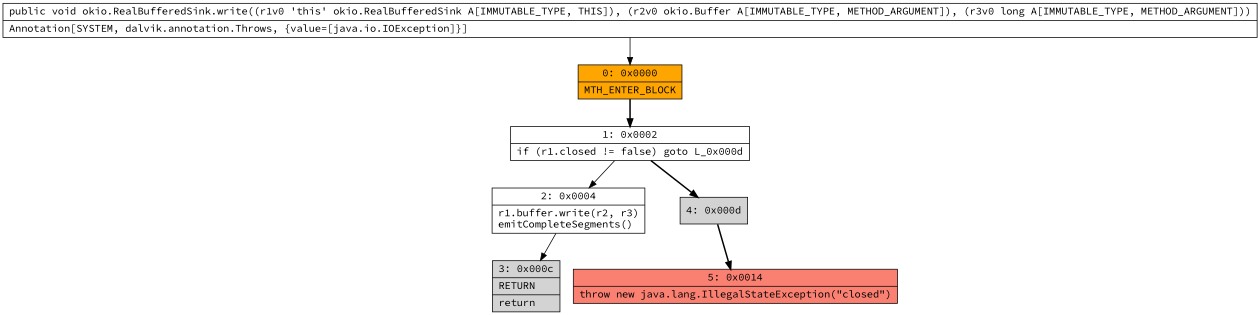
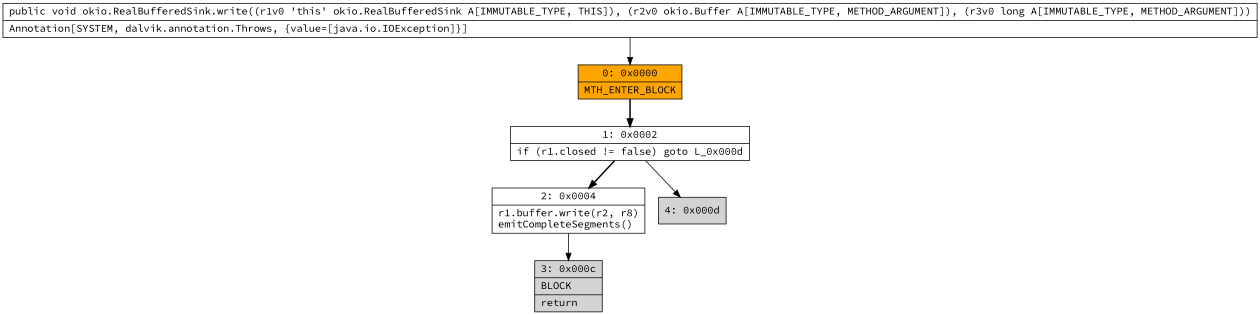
edge "1: 0x0002" -> "2: 0x0004": style solid -> bold
edge "1: 0x0002" -> "4: 0x000d": style bold -> solid
node "2: 0x0004": text "r1.buffer.write(r2, r3)" -> "r1.buffer.write(r2, r8)"
node "3: 0x000c": text "RETURN" -> "BLOCK"
node "5: 0x0014": removed
